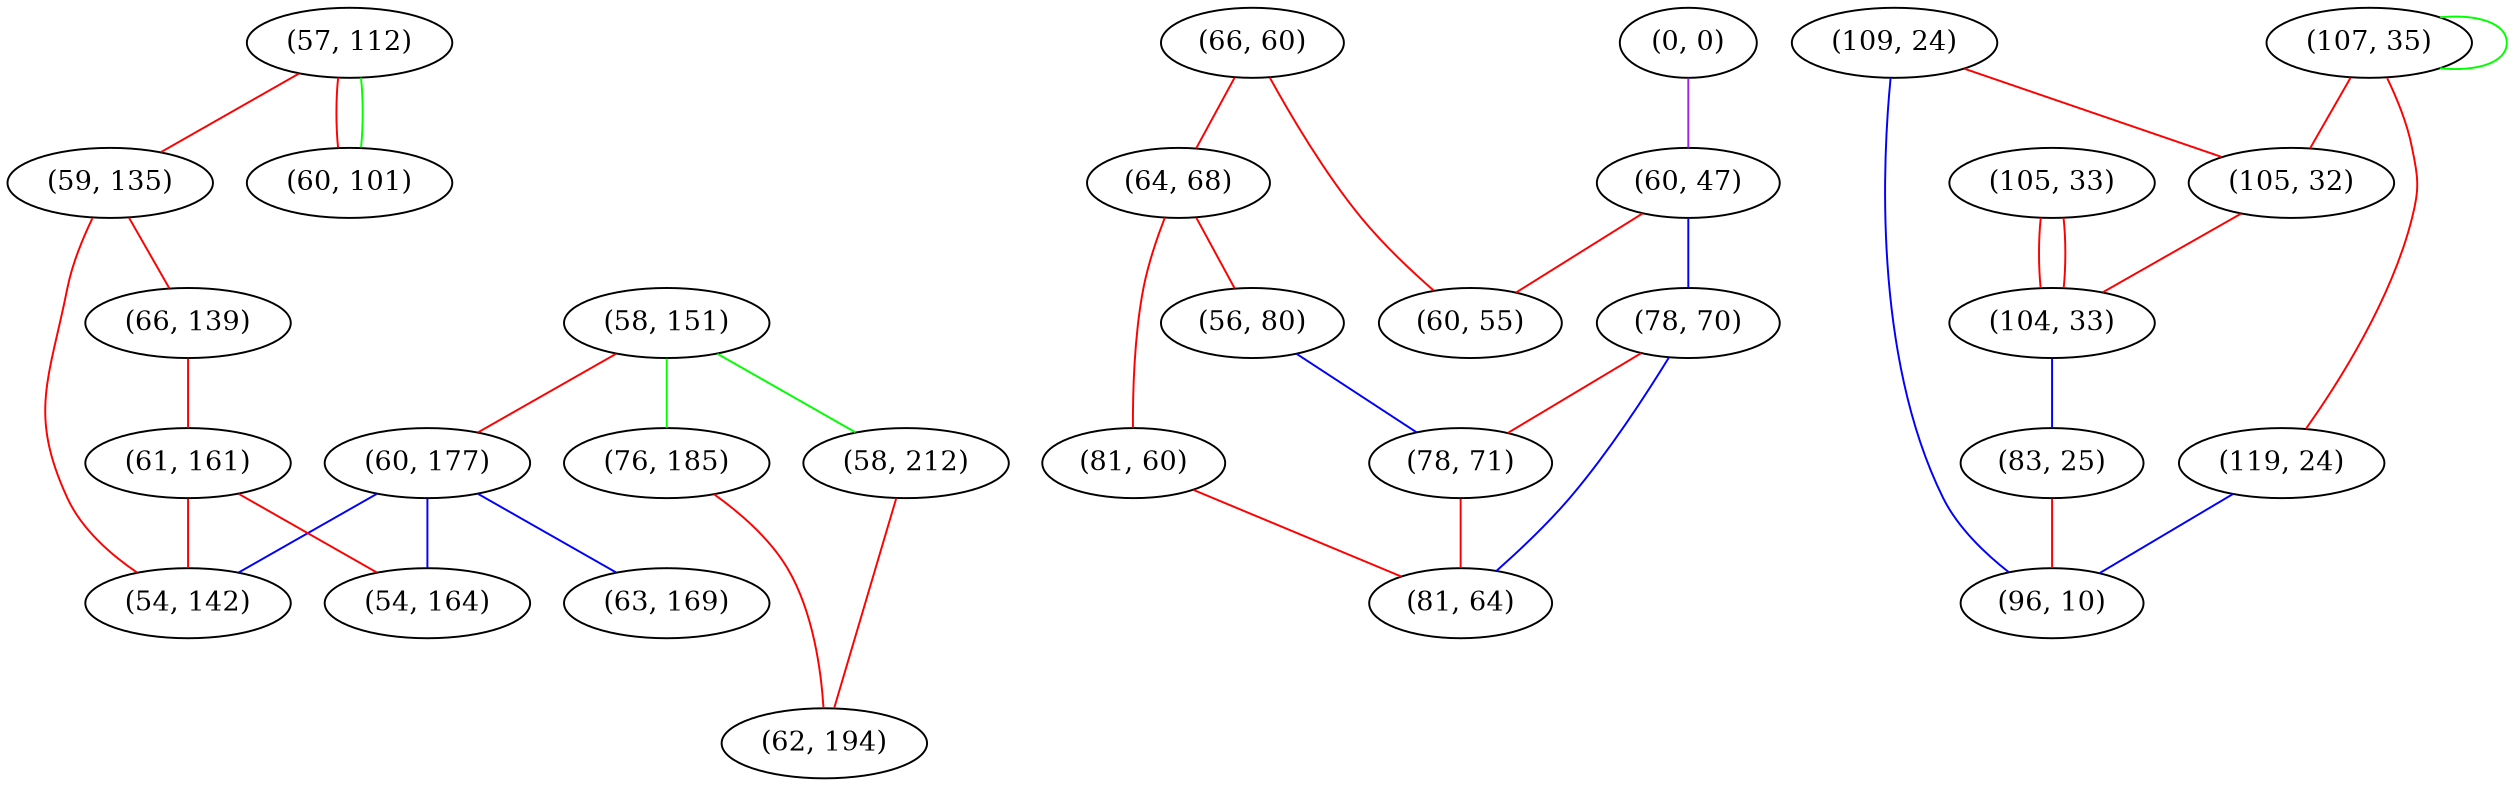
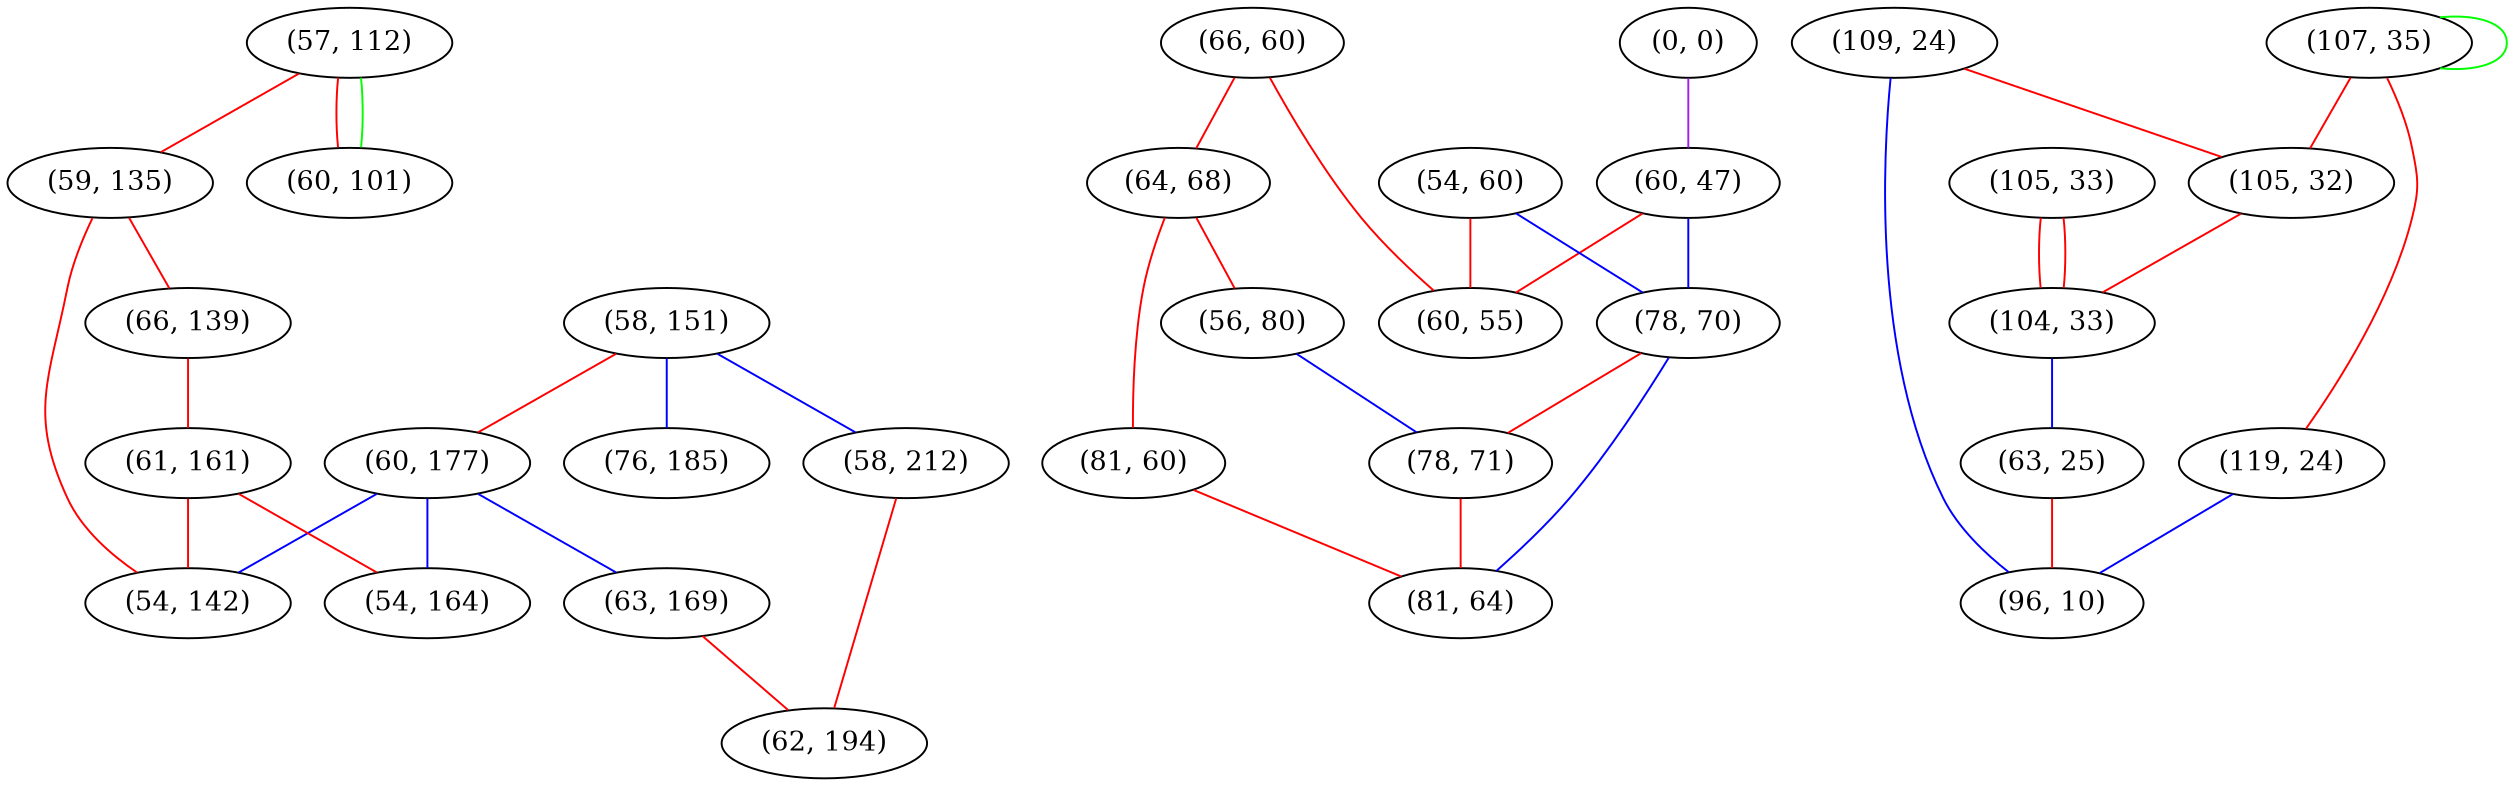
node "(54, 60)": added
edge "(58, 151)" -- "(76, 185)": color green -> blue
edge "(58, 151)" -- "(58, 212)": color green -> blue
node "(83, 25)": label "(83, 25)" -> "(63, 25)"
edge "(76, 185)" -- "(62, 194)": now "(63, 169)" -- "(62, 194)"
